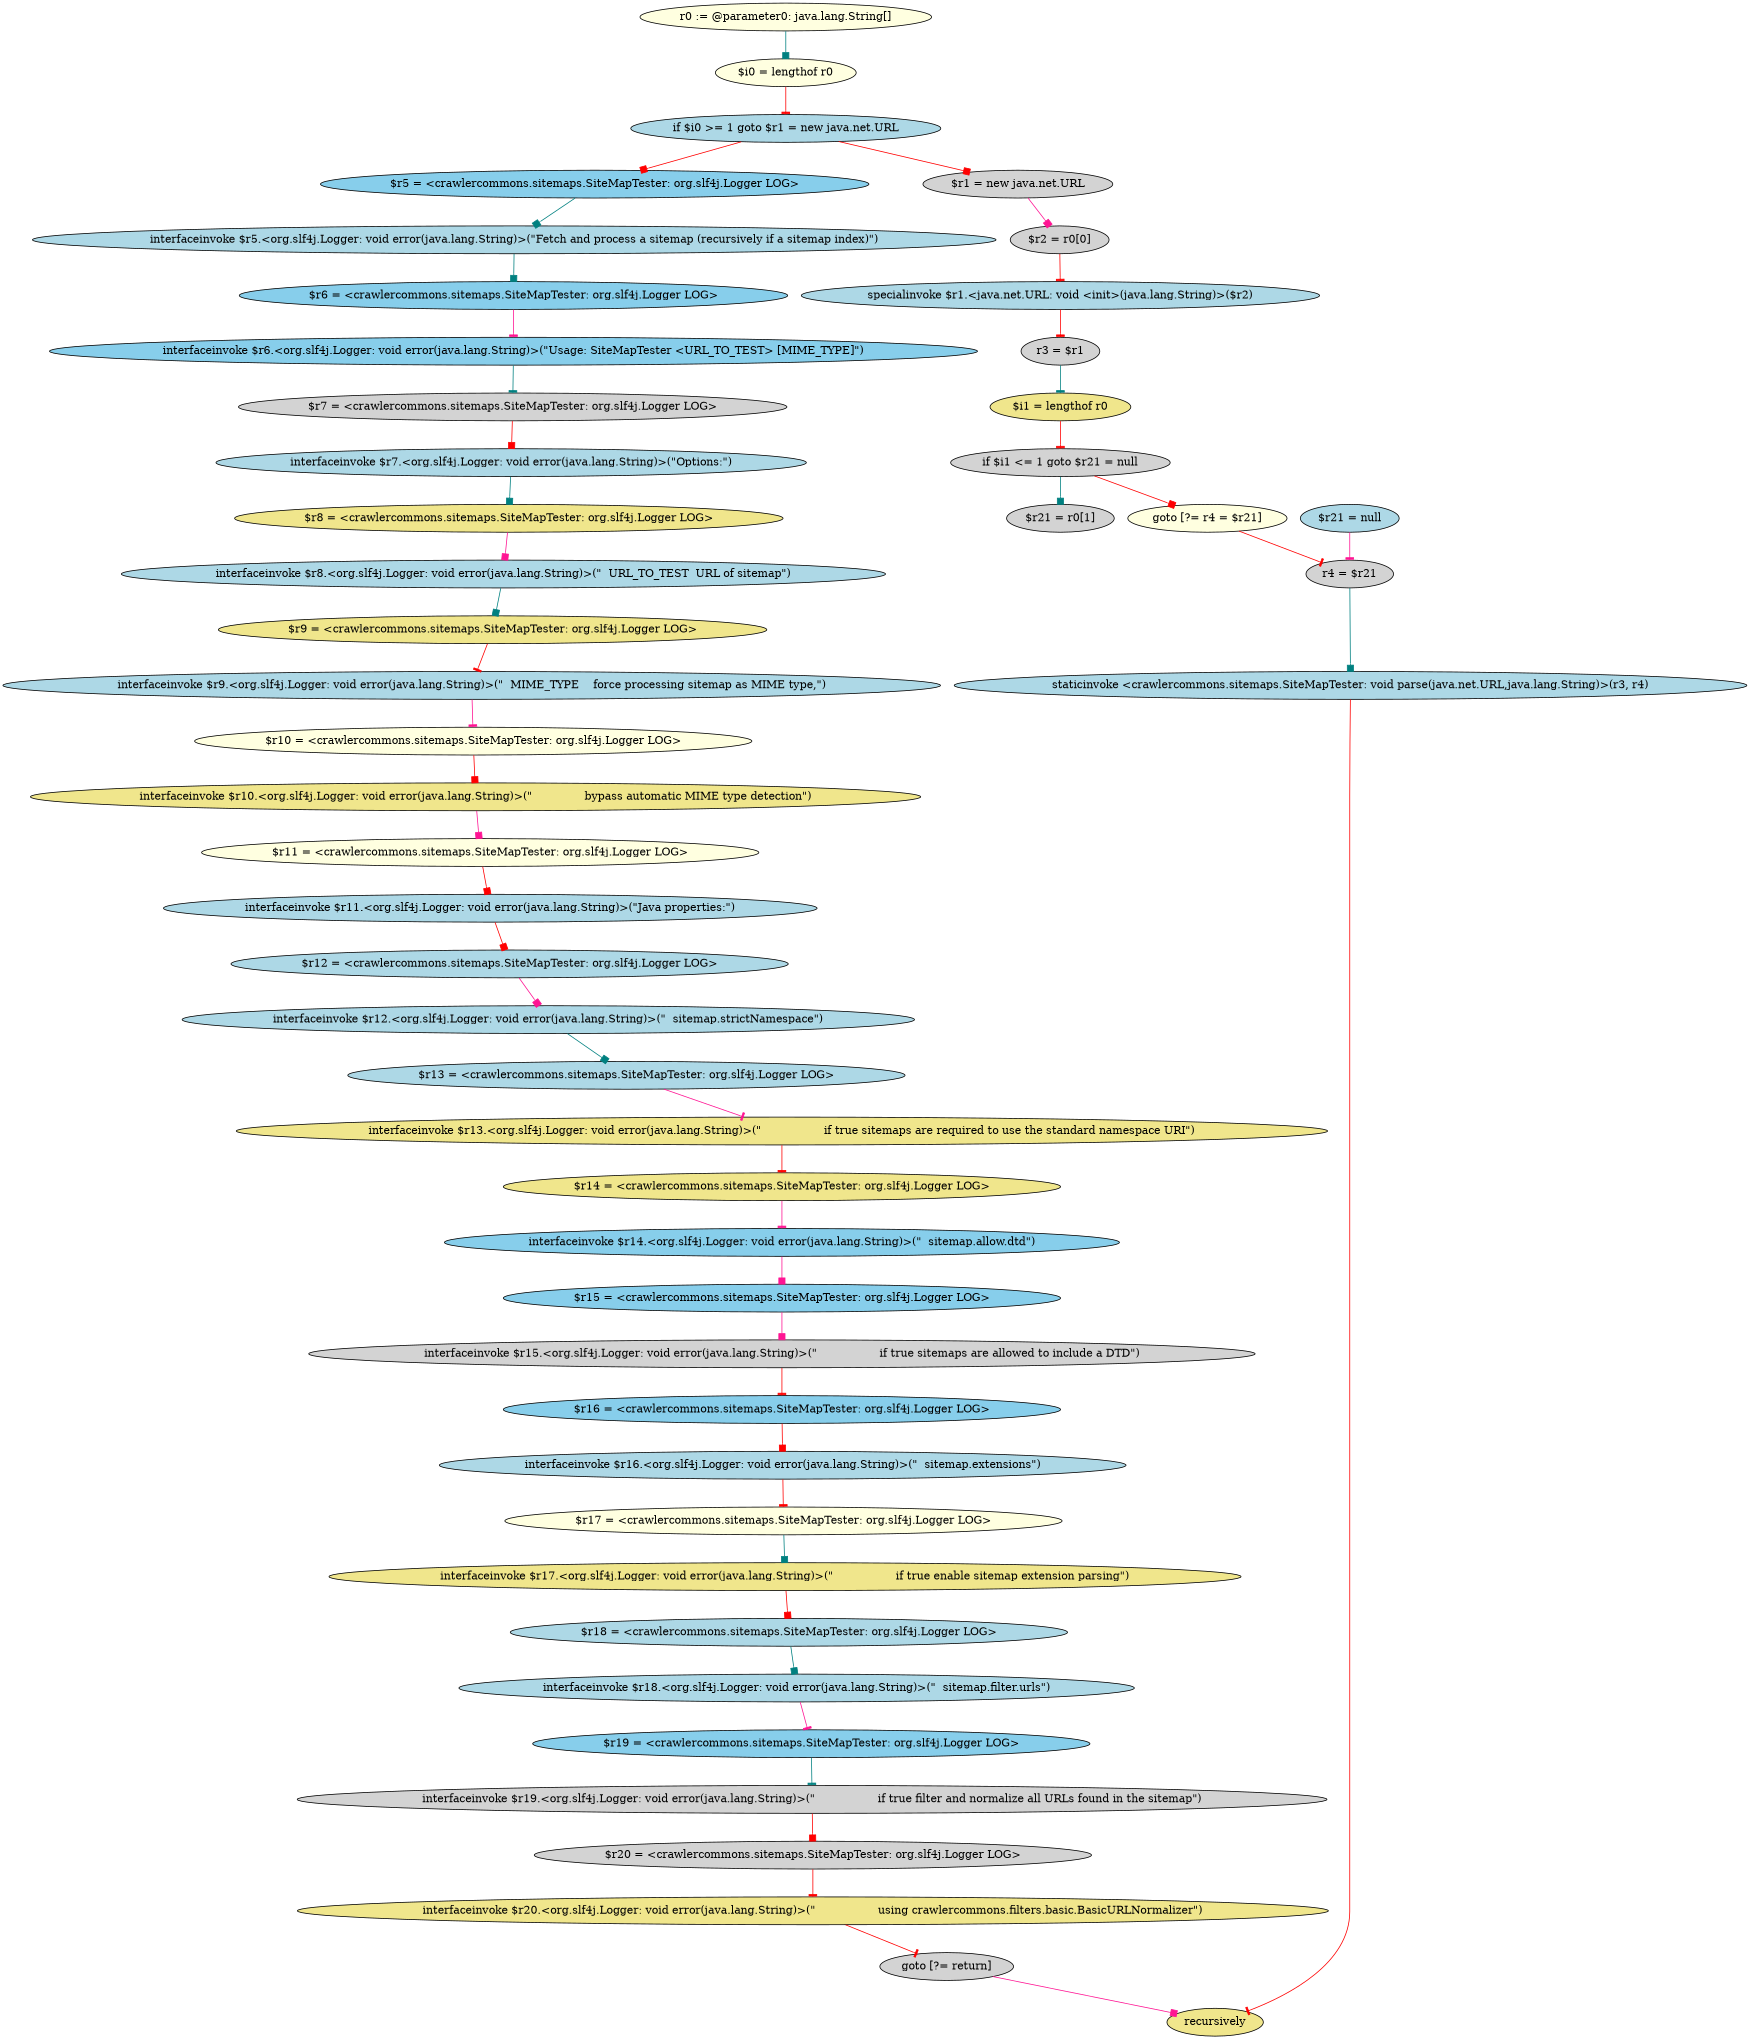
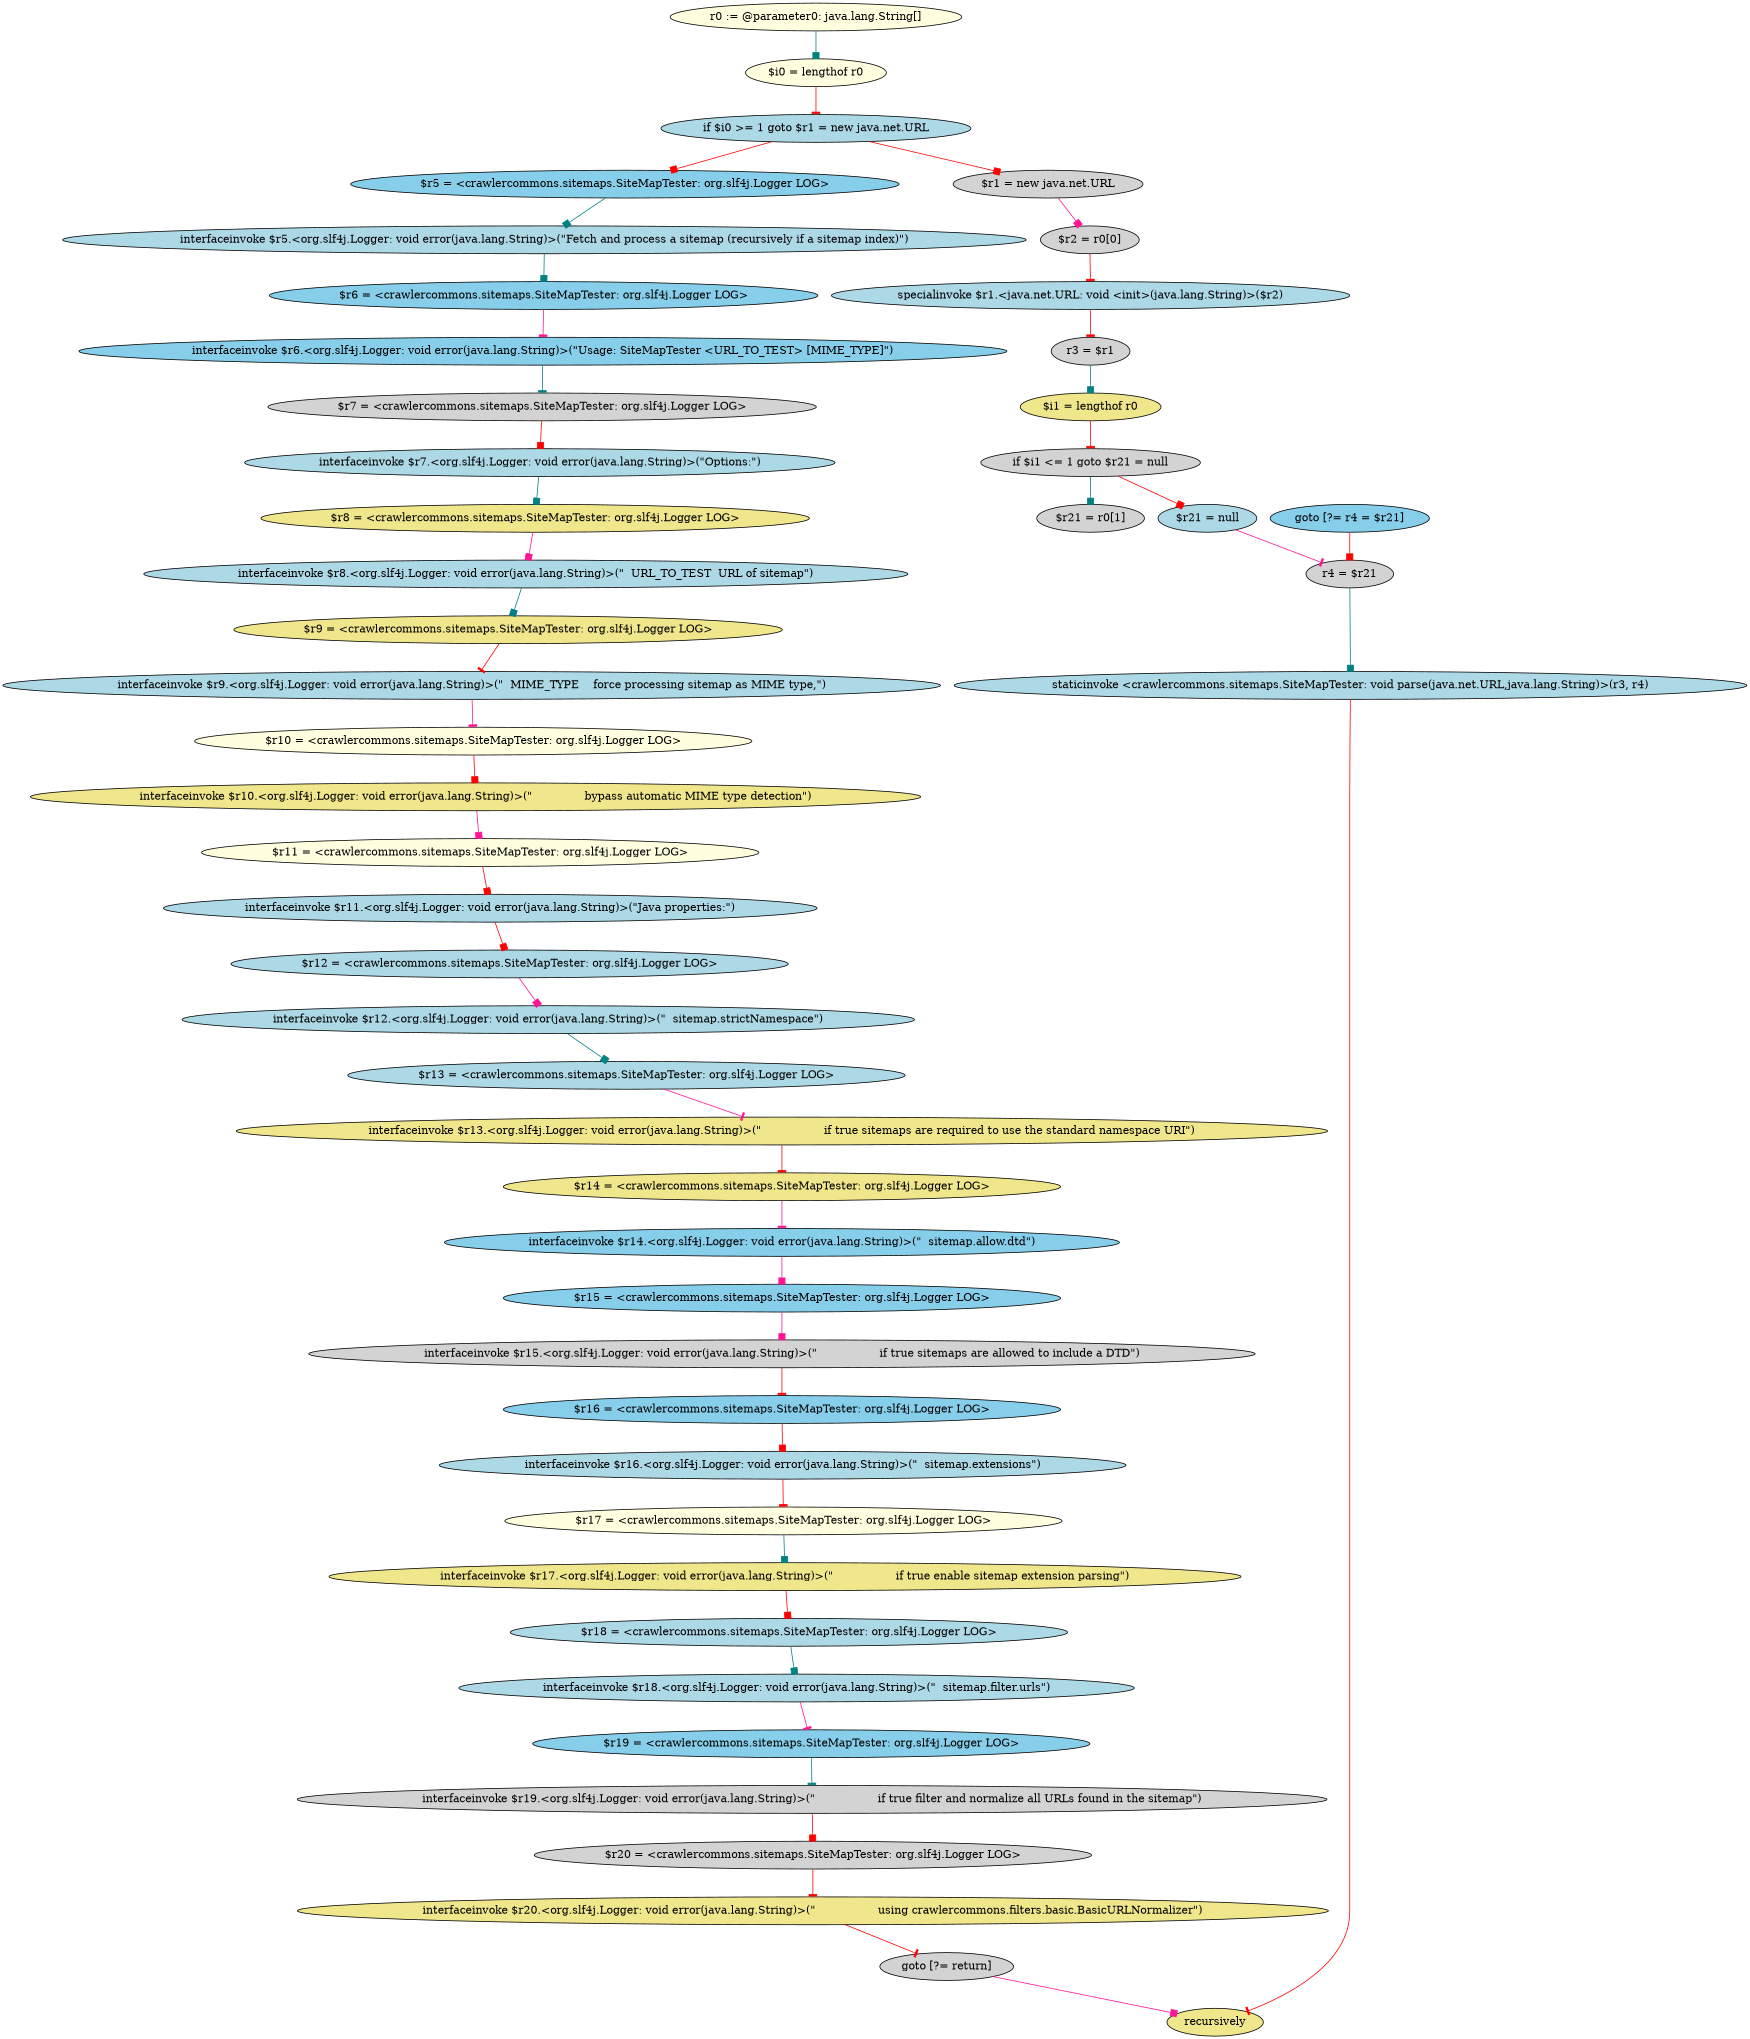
edge "r3 = $r1" -> "$i1 = lengthof r0": arrowhead tee -> box
edge "if $i1 <= 1 goto $r21 = null" -> "goto [?= r4 = $r21]": now "if $i1 <= 1 goto $r21 = null" -> "$r21 = null"
node "goto [?= r4 = $r21]": fillcolor lightyellow -> skyblue
edge "goto [?= r4 = $r21]" -> "r4 = $r21": arrowhead tee -> box
